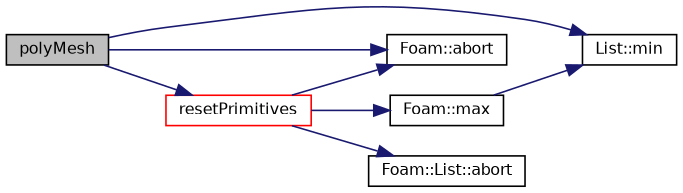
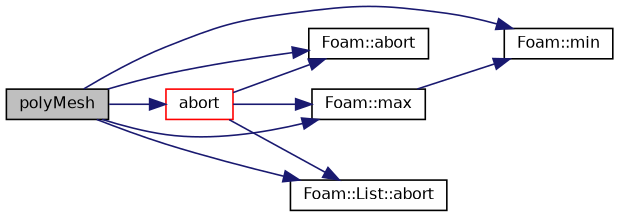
node "List::min": label "List::min" -> "Foam::min"
node "resetPrimitives": label "resetPrimitives" -> "abort"
edge "polyMesh" -> "Foam::max": added
edge "polyMesh" -> "Foam::List::abort": added
